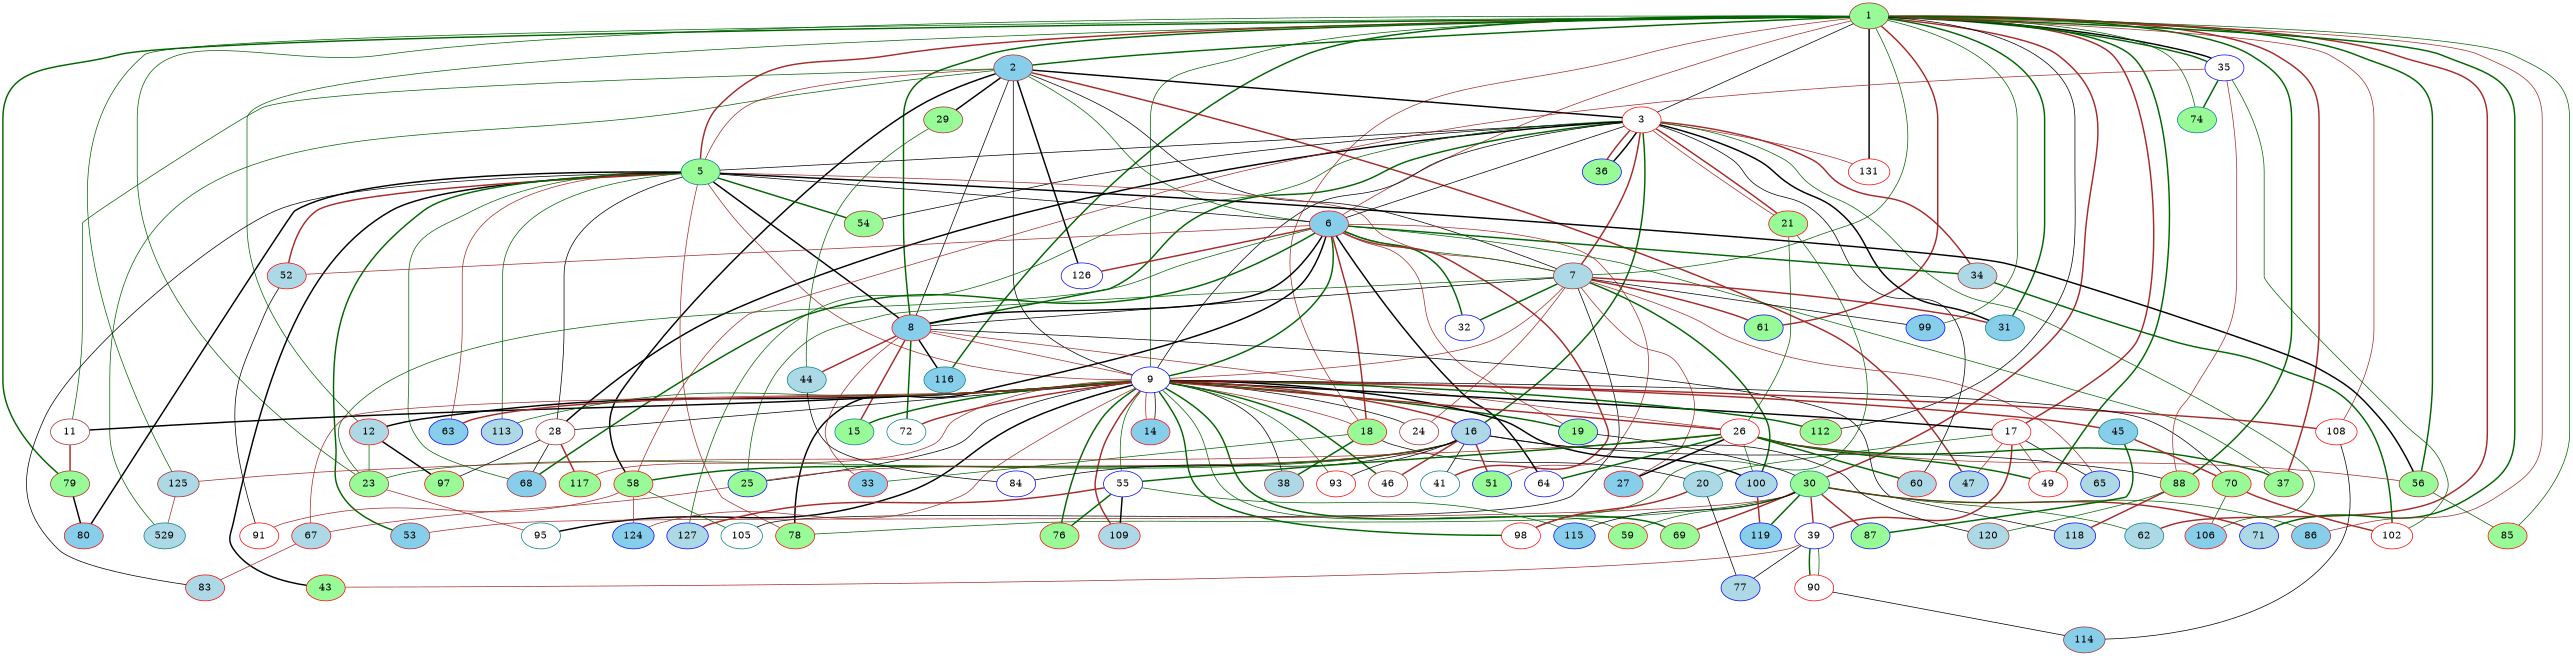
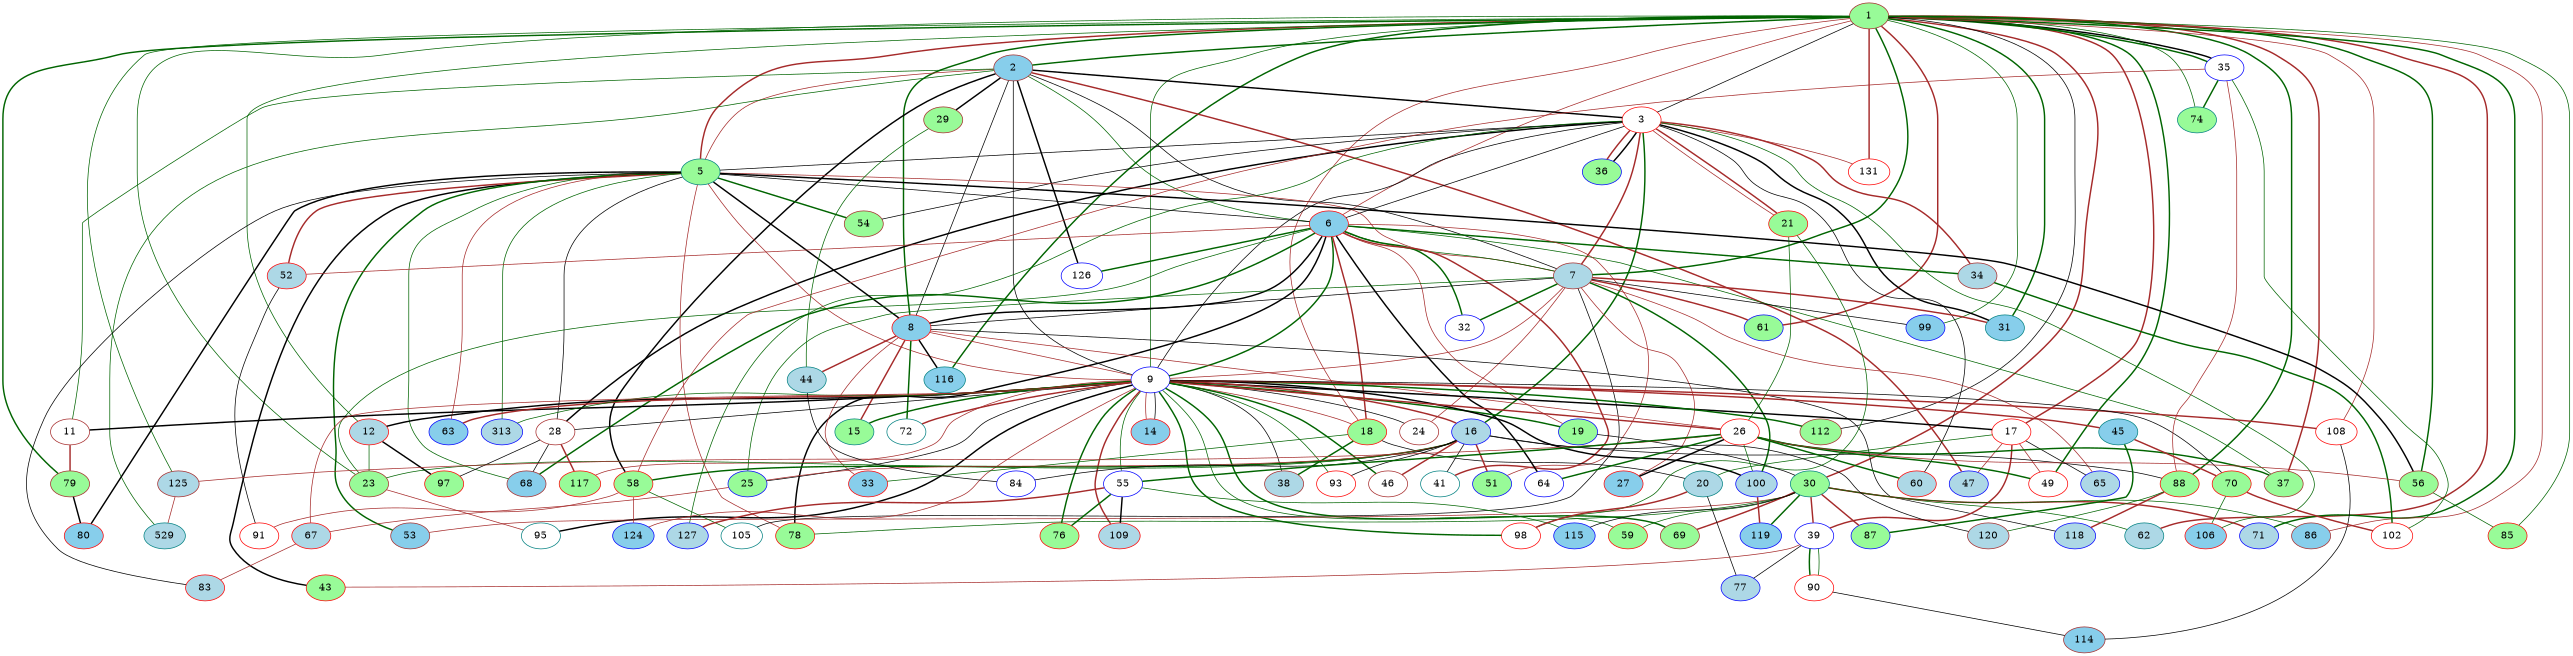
edge "1" -- "131": color black -> brown
edge "3" -- "8": removed
edge "1" -- "7": style solid -> bold
edge "6" -- "126": color brown -> darkgreen
node "113": label "113" -> "313"
